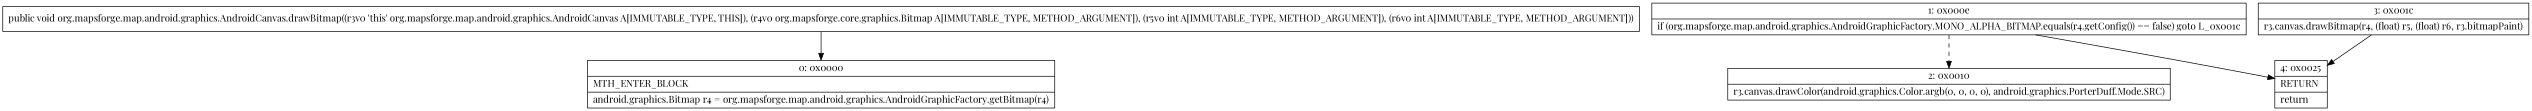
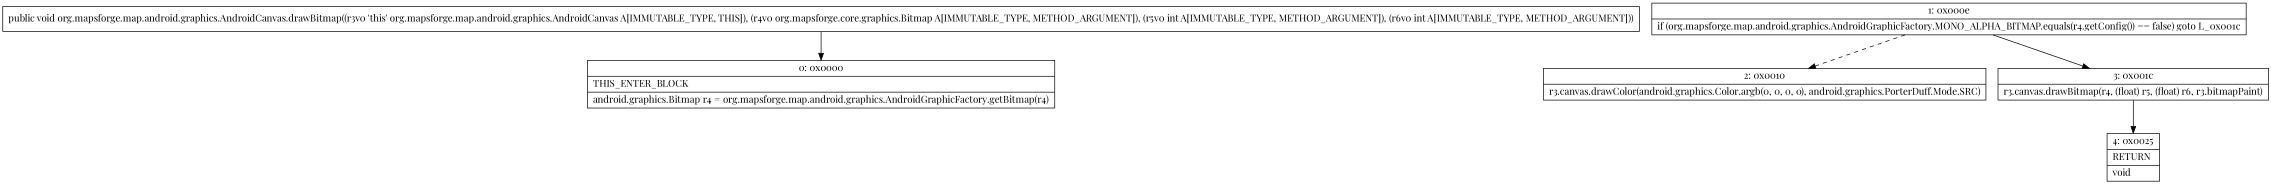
edge "1: 0x000e" -> "4: 0x0025": now "1: 0x000e" -> "3: 0x001c"
node "0: 0x0000": text "MTH_ENTER_BLOCK" -> "THIS_ENTER_BLOCK"
node "4: 0x0025": text "return" -> "void"
